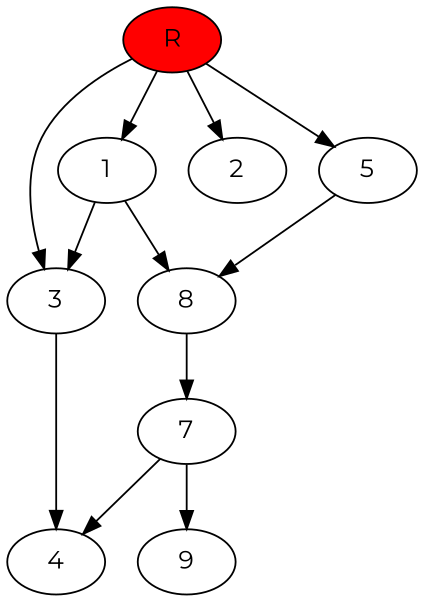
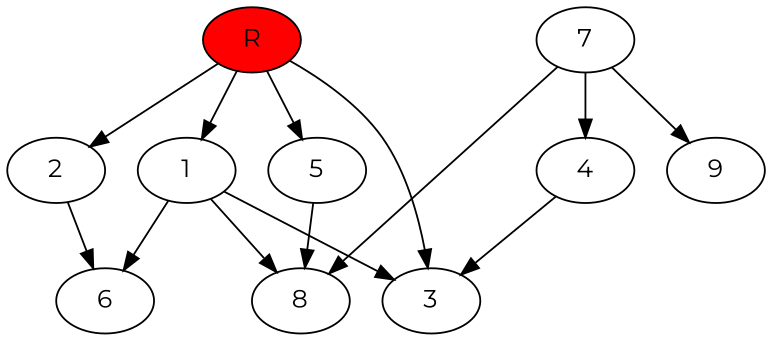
node "6": added
edge "8" -> "7": reversed
edge "3" -> "4": reversed
